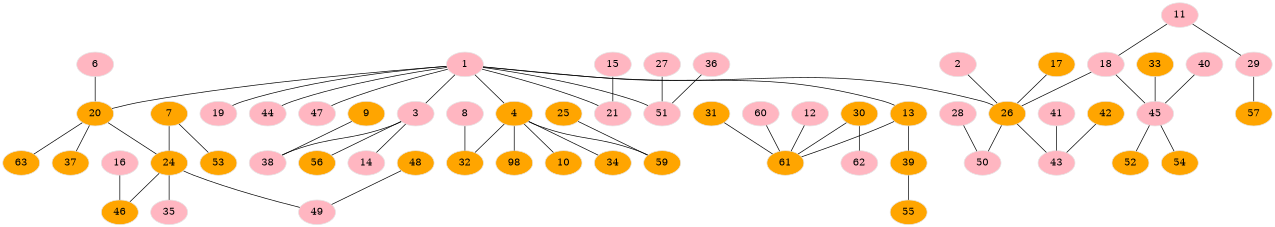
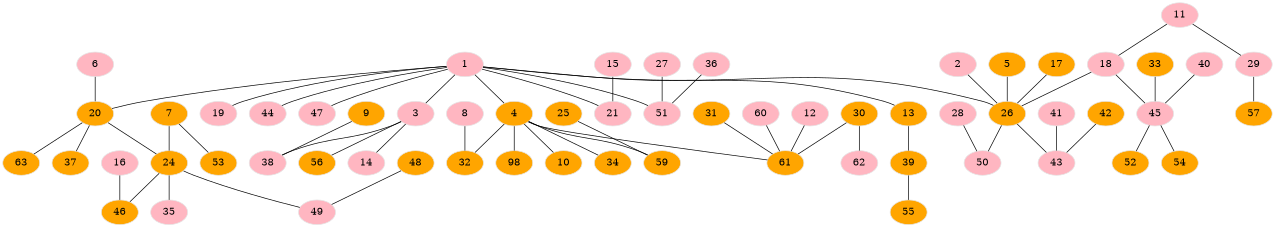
node "5": added
edge "13" -- "61": now "4" -- "61"
